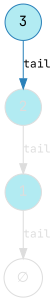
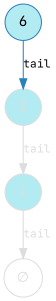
node "3": label "3" -> "6"
